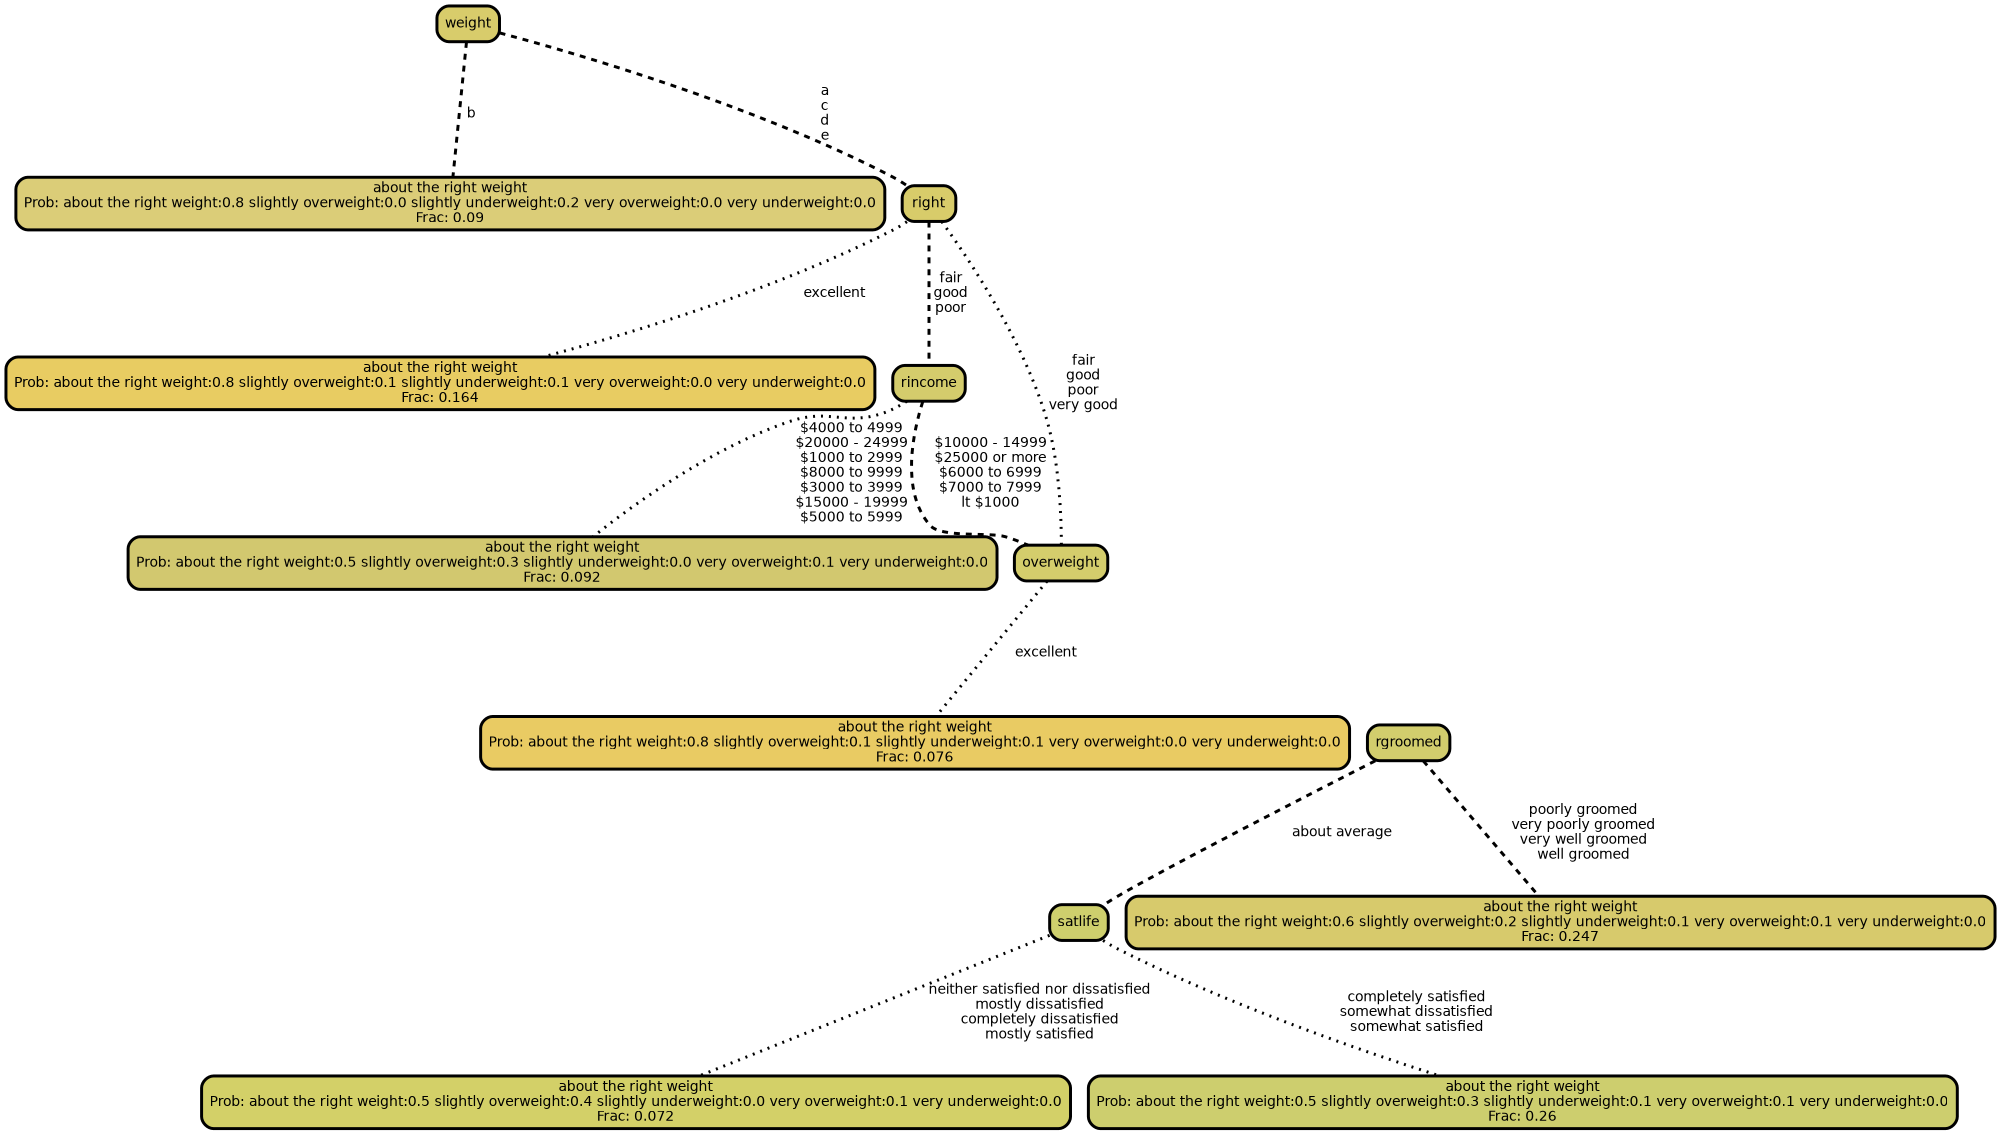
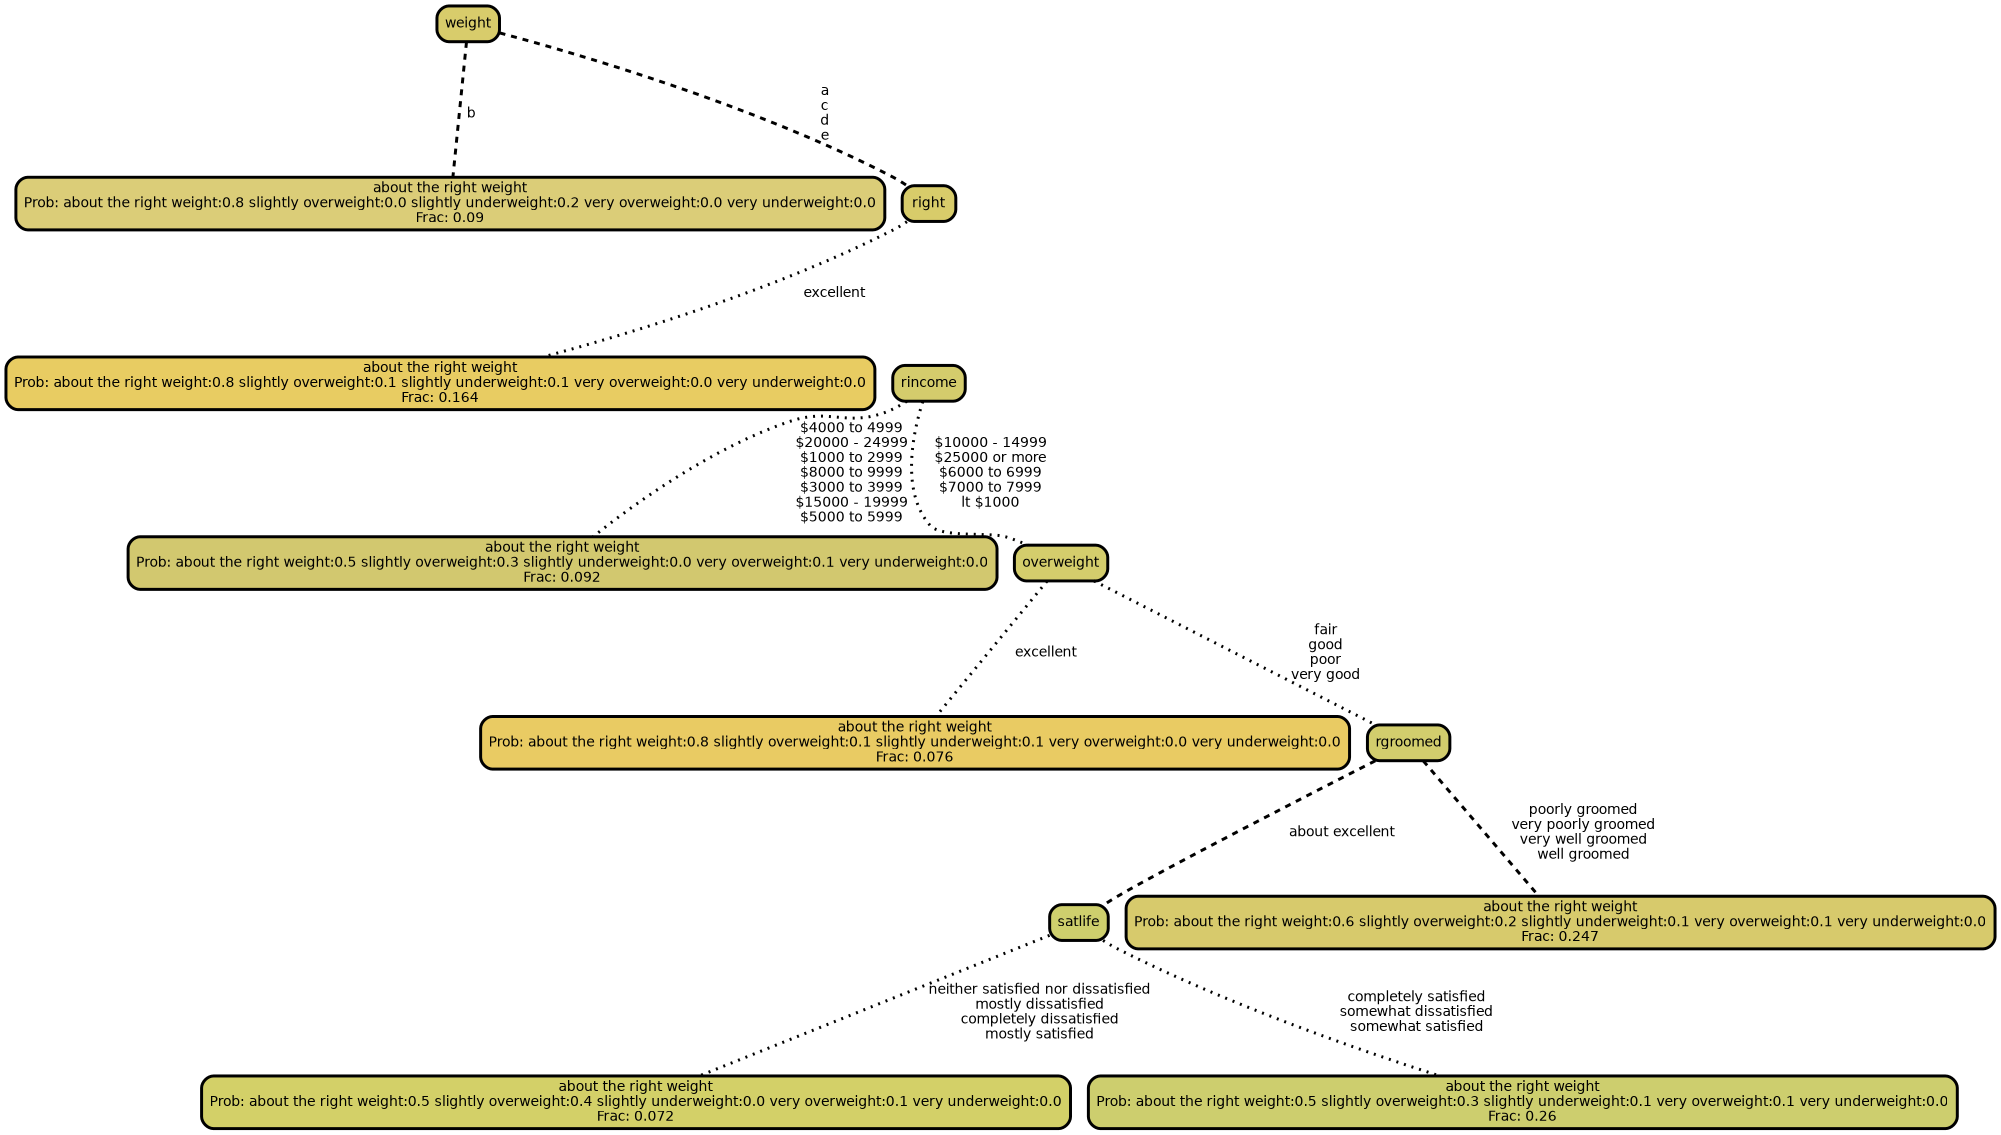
edge "right" -- "rincome": removed, label "fair good poor"
edge "right" -- "overweight": now "rgroomed" -- "overweight"
edge "rincome" -- "overweight": style dashed -> dotted
edge "rgroomed" -- "satlife": label " about average" -> " about excellent"
